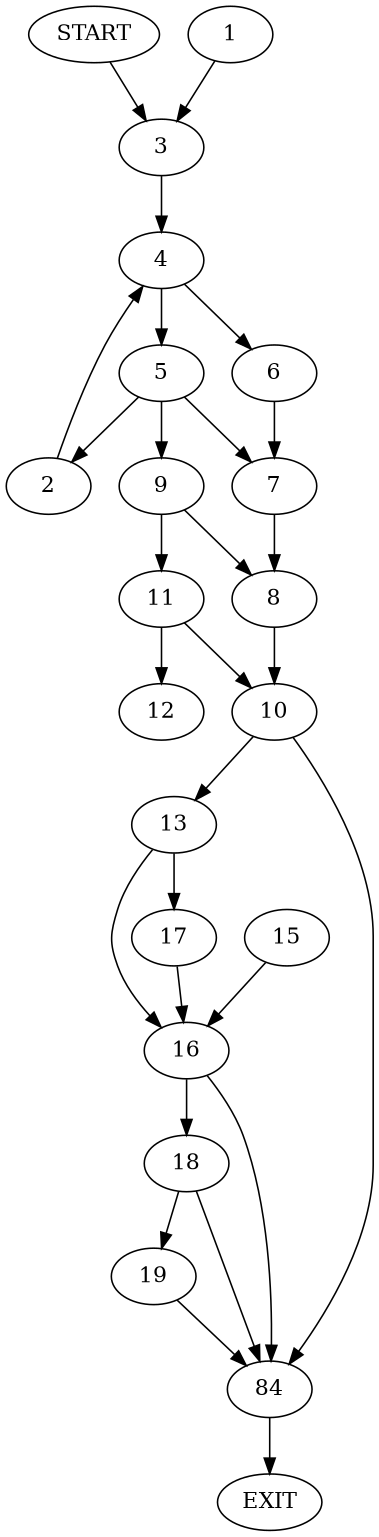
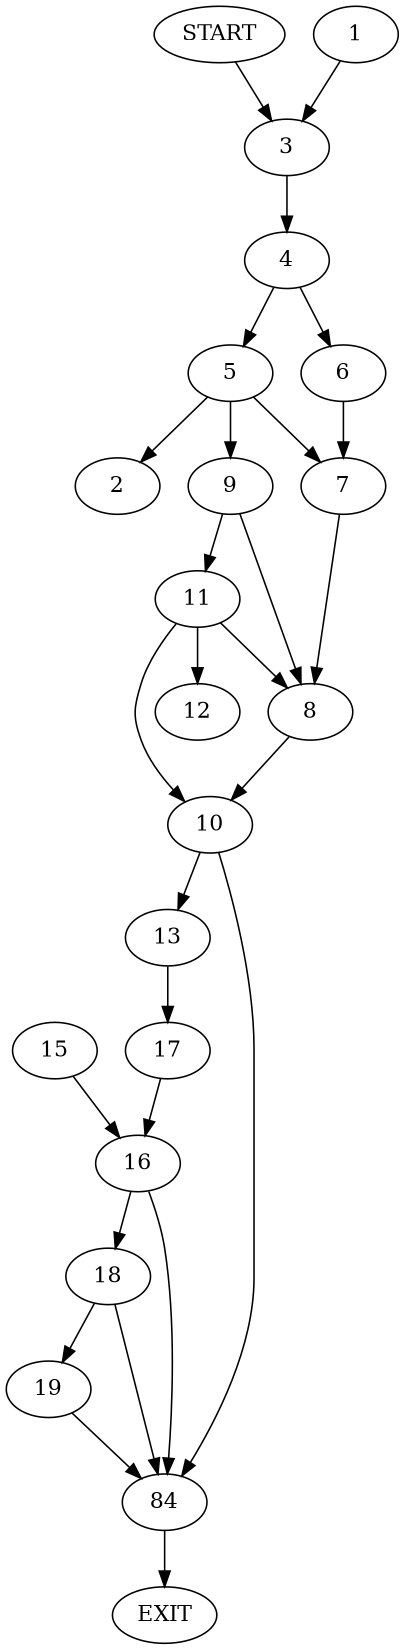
edge "2" -> "4": removed
edge "11" -> "8": added
edge "13" -> "16": removed
